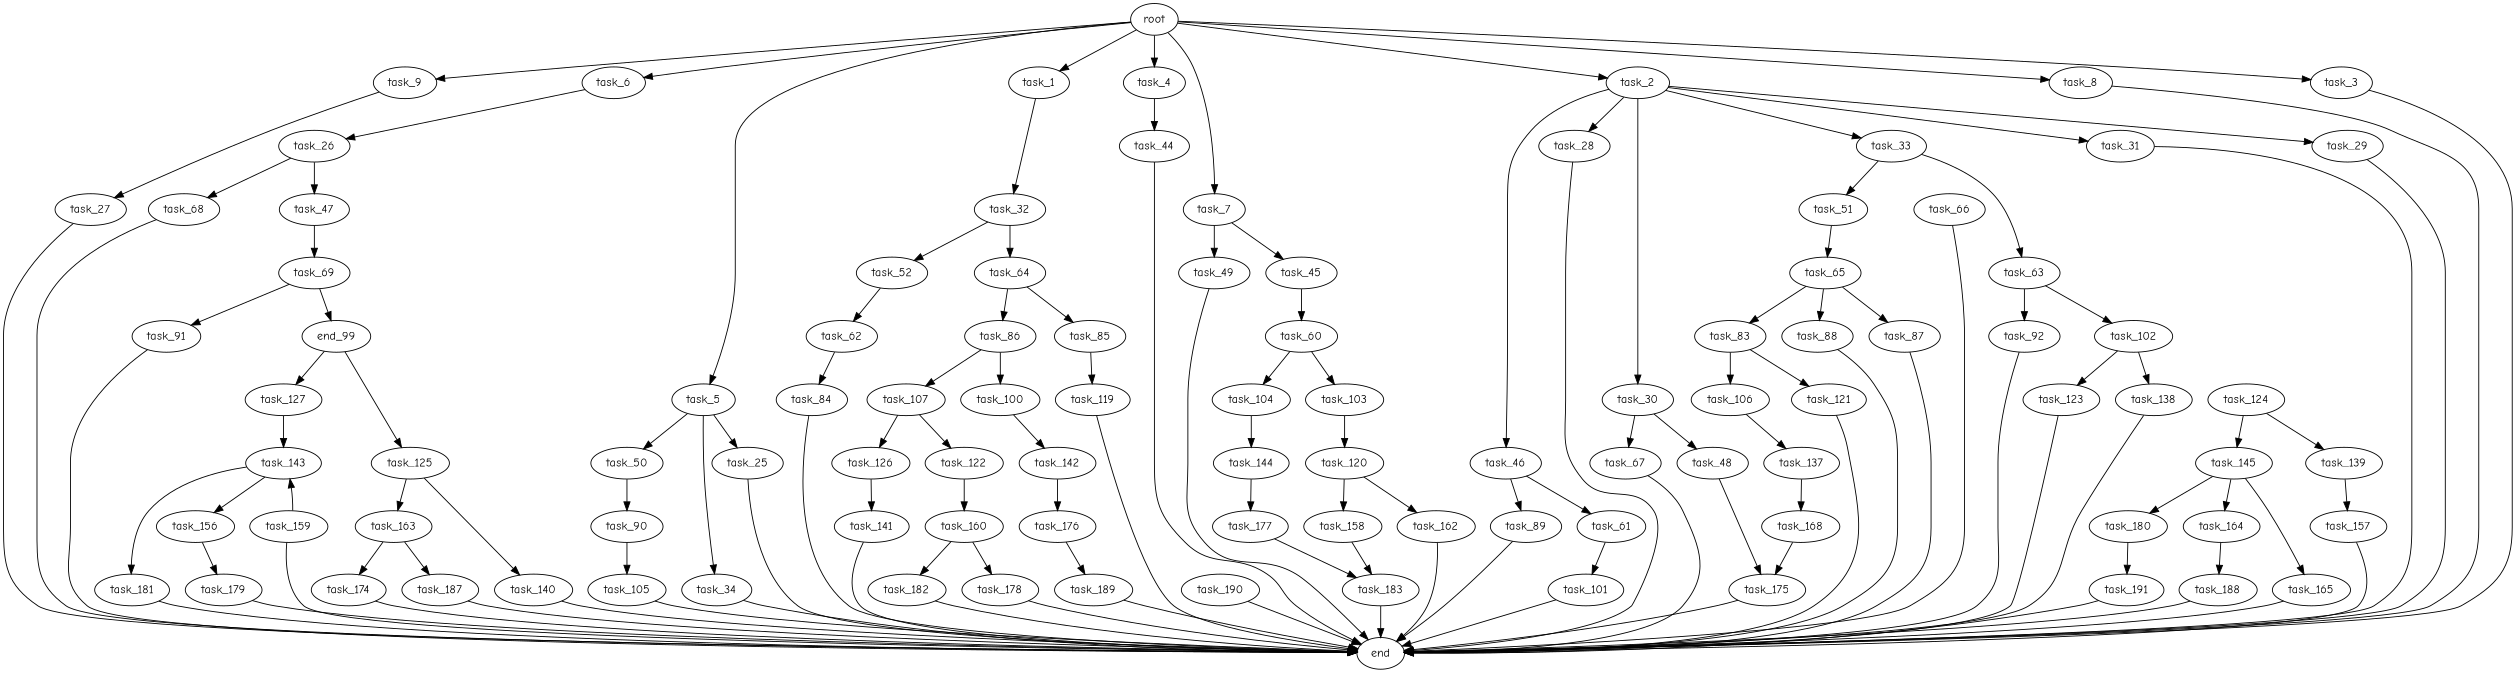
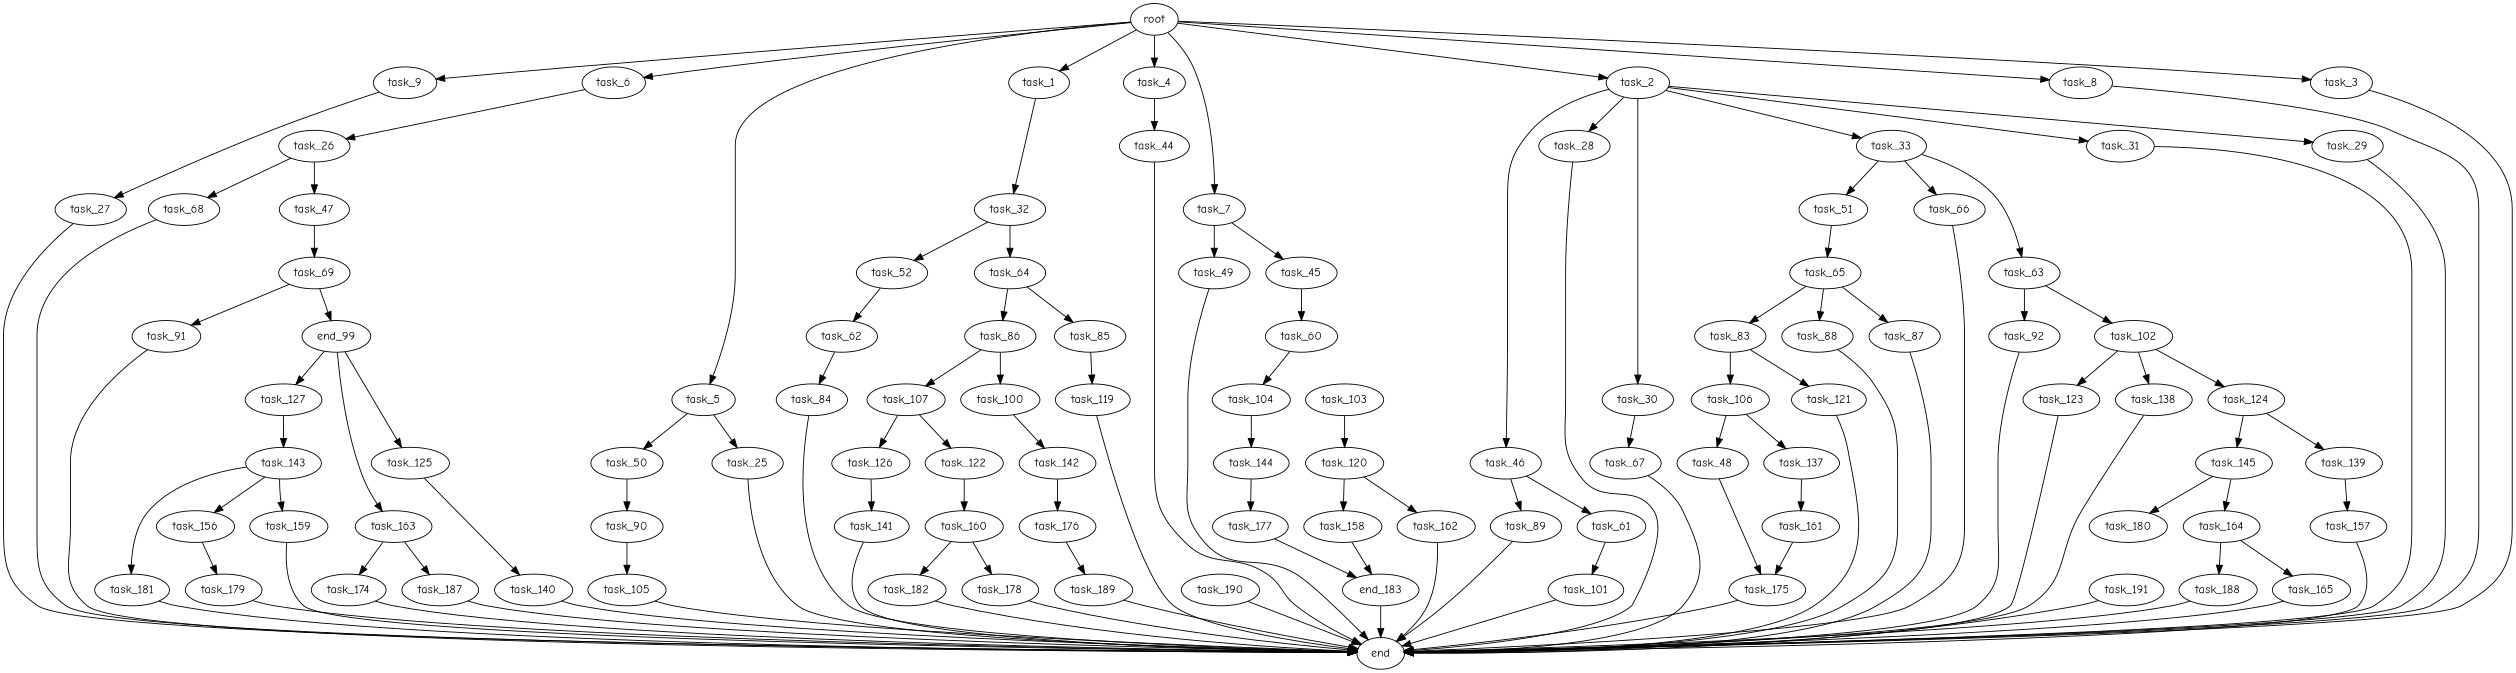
edge "task_33" -> "task_66": added
edge "task_60" -> "task_103": removed
edge "task_102" -> "task_124": added
edge "task_30" -> "task_48": now "task_106" -> "task_48"
edge "task_125" -> "task_163": now "end_99" -> "task_163"
edge "task_159" -> "task_143": reversed
edge "task_145" -> "task_165": now "task_164" -> "task_165"
node "task_168": label "task_168" -> "task_161"
edge "task_180" -> "task_191": removed
node "task_34": removed
node "task_183": label "task_183" -> "end_183"
